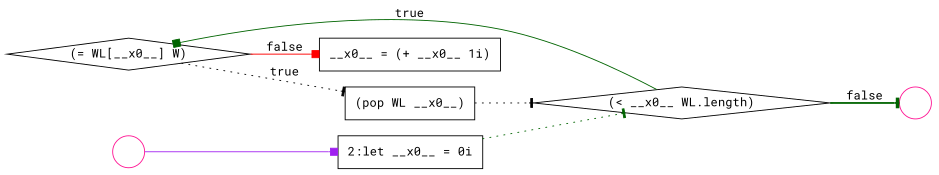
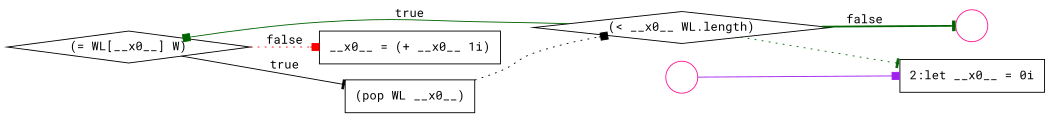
edge "(= WL[__x0__] W)" -> "__x0__ = (+ __x0__ 1i)": style solid -> dotted
edge "(= WL[__x0__] W)" -> "(pop WL __x0__)": style dotted -> solid
edge "(pop WL __x0__)" -> "(< __x0__ WL.length)": arrowhead tee -> box
edge "2:let __x0__ = 0i" -> "(< __x0__ WL.length)": reversed
